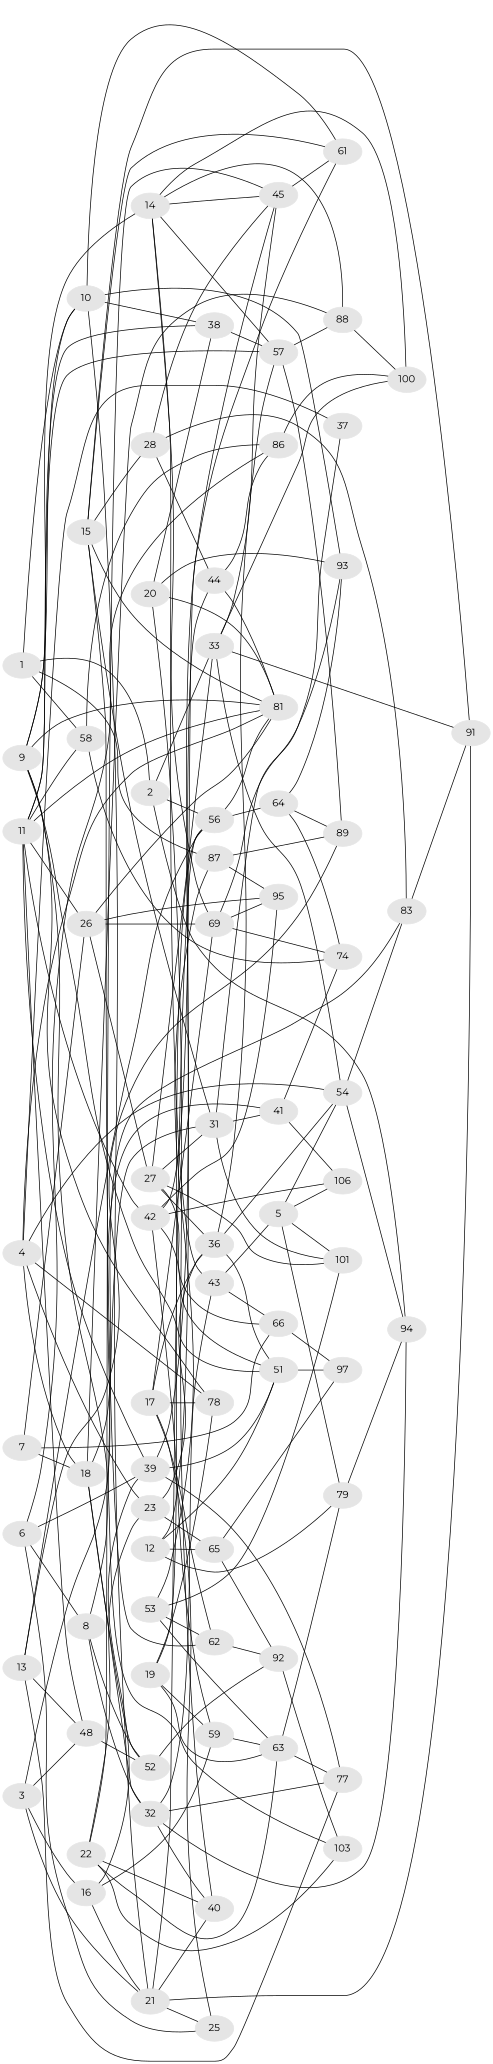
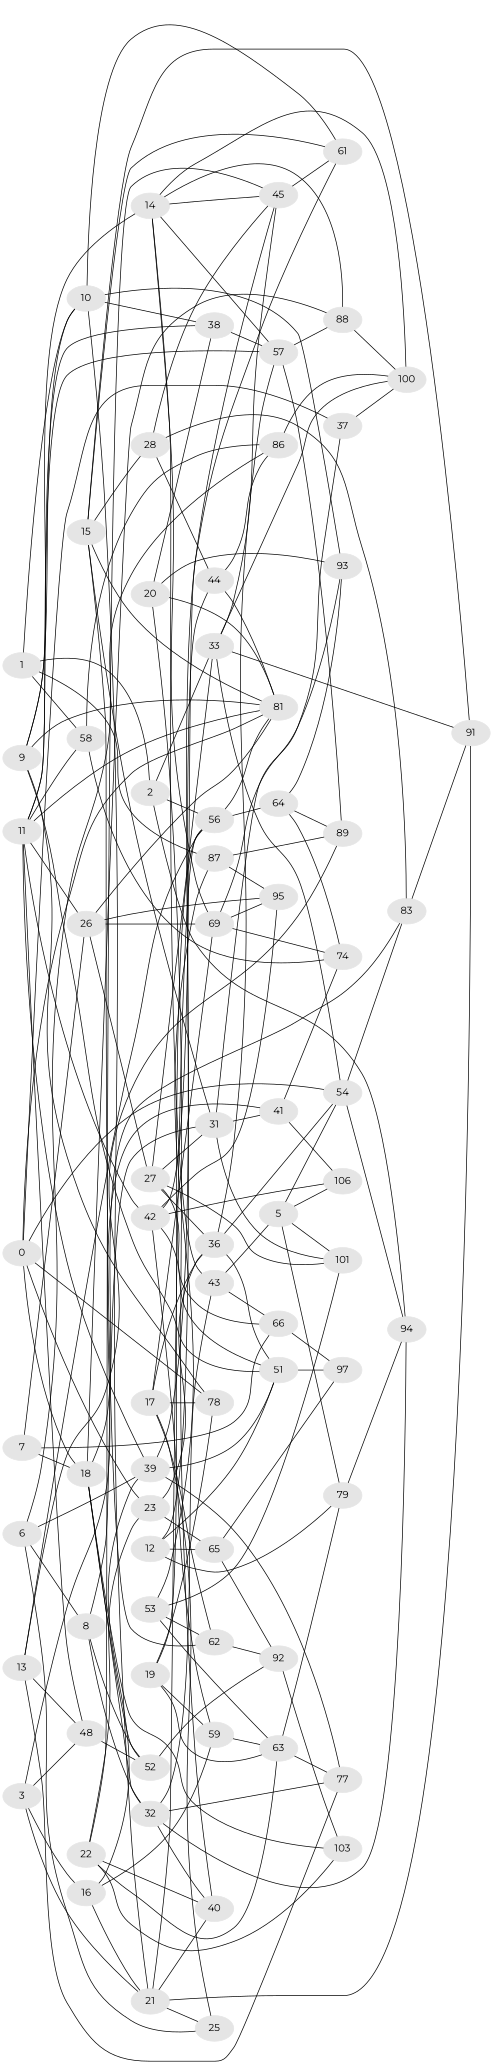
edge "100" -- "37": added
node "4": label "4" -> "0"
edge "9" -- "103": now "18" -- "103"
